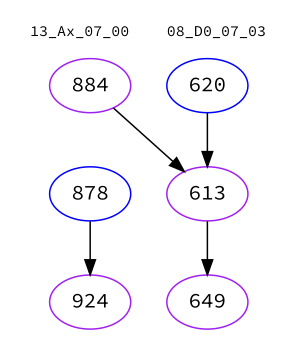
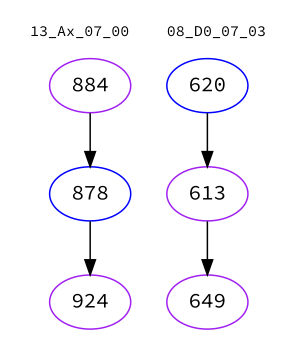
edge "884" -> "613": now "884" -> "878"
